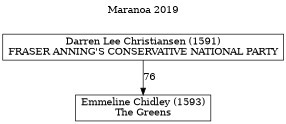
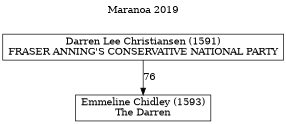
node "Emmeline Chidley (1593) The Greens": label "Emmeline Chidley (1593) The Greens" -> "Emmeline Chidley (1593) The Darren"
